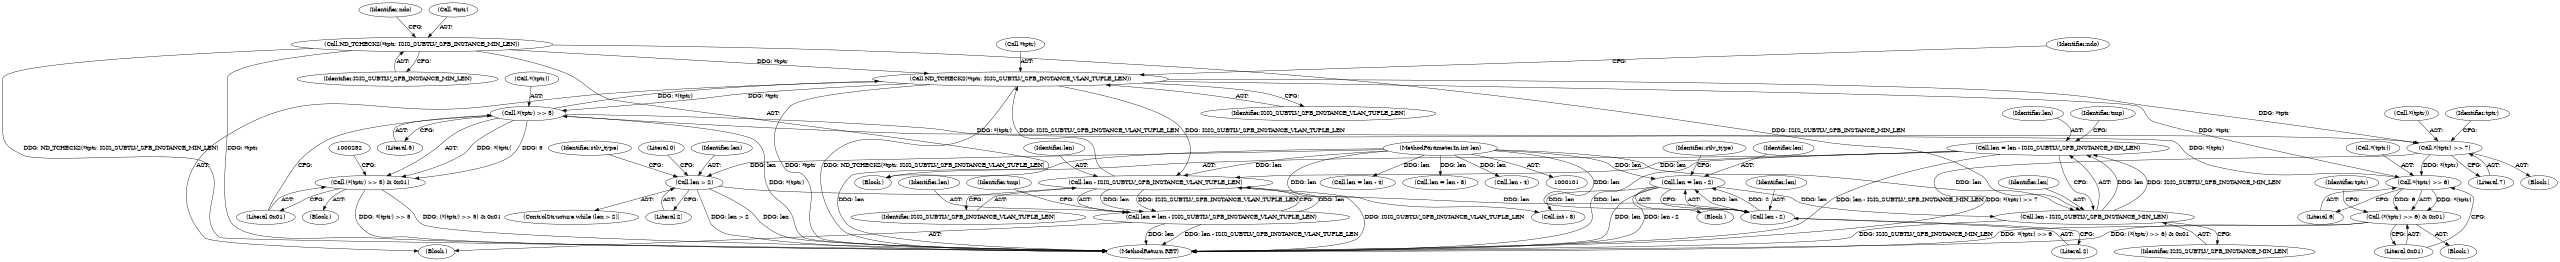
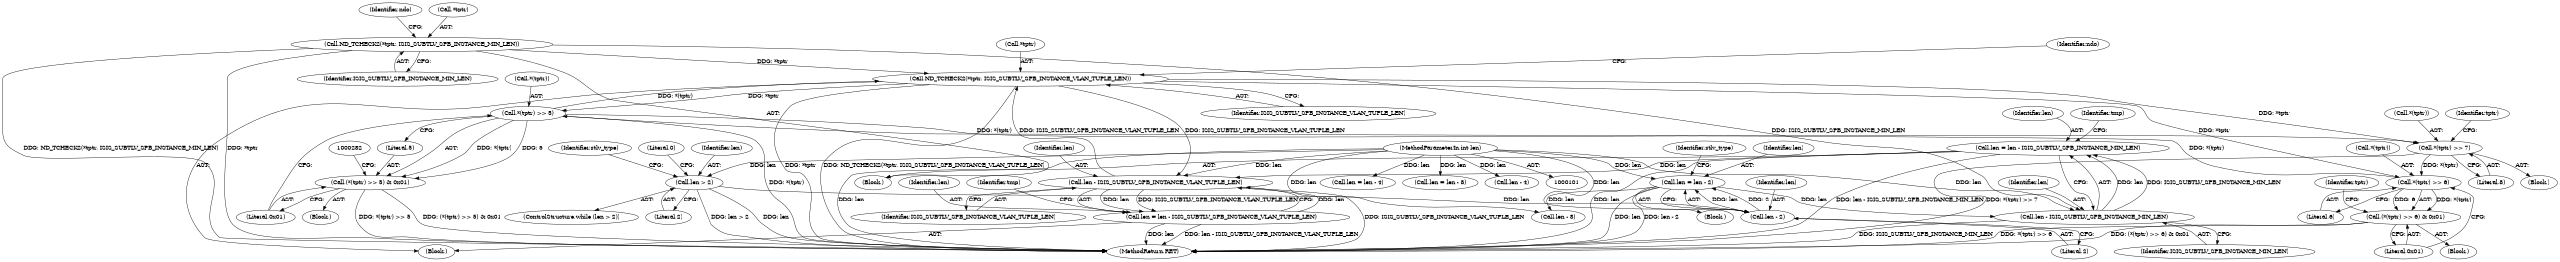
edge "(Literal,5)" -> "(Call,*(tptr) >> 5)": now "(Literal,5)" -> "(Call,(*(tptr) >> 5) & 0x01)"
node "(Literal,7)": label "(Literal,7)" -> "(Literal,8)"
node "(Call,int - 8)": label "(Call,int - 8)" -> "(Call,len - 8)"
